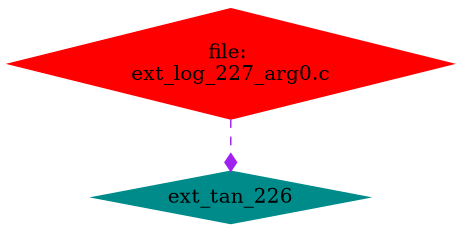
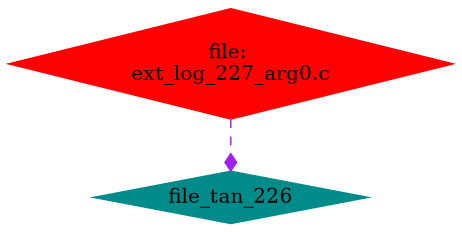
node "ext_tan_226": label "ext_tan_226" -> "file_tan_226"
